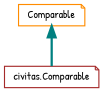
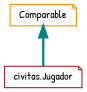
node "civitas.Comparable": label "civitas.Comparable" -> "civitas.Jugador"
